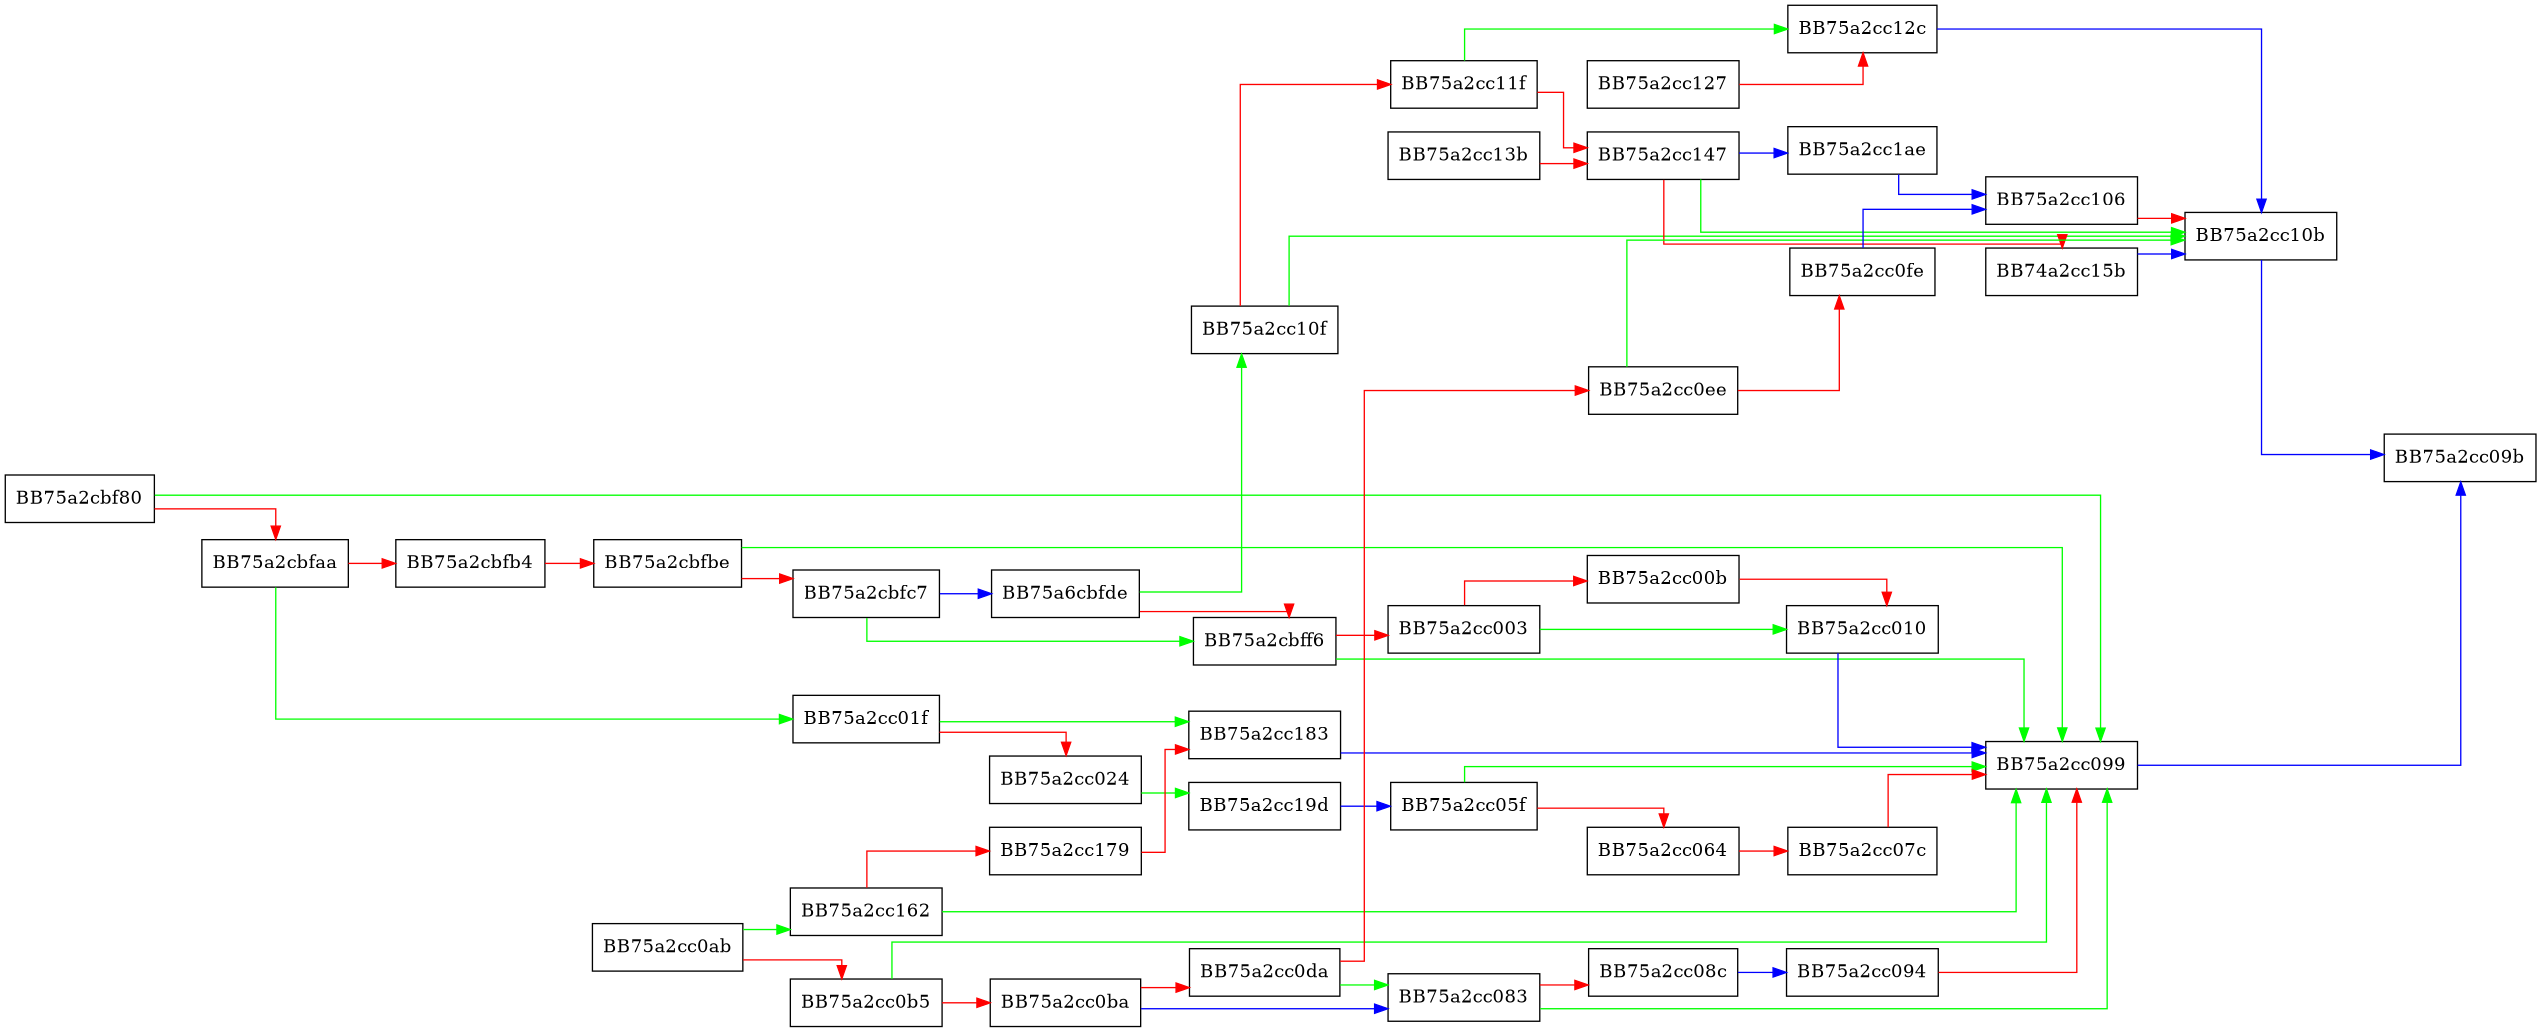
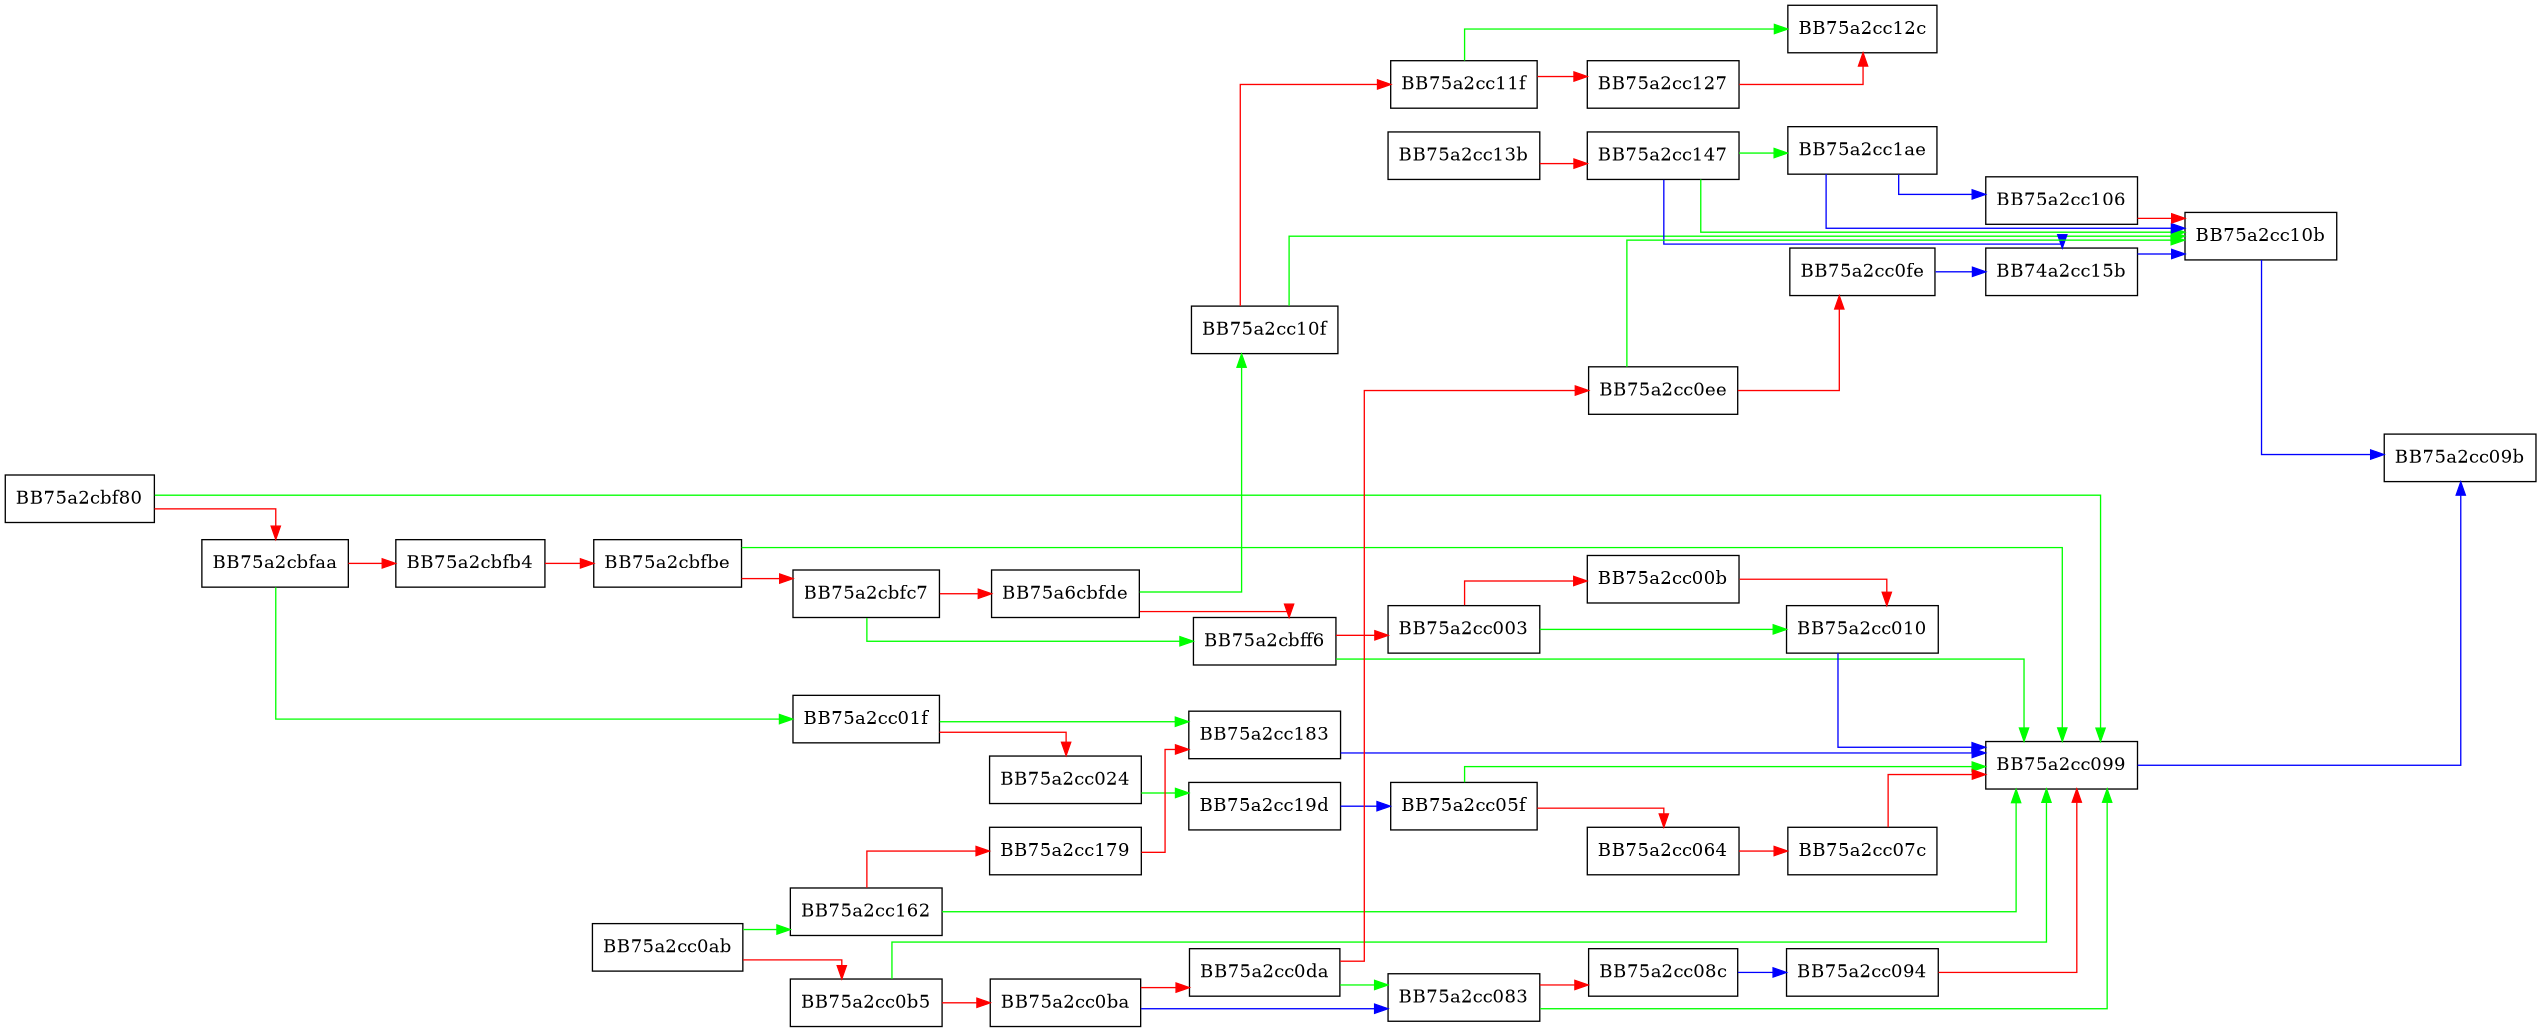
edge "BB75a2cc12c" -> "BB75a2cc10b": now "BB75a2cc1ae" -> "BB75a2cc10b"
edge "BB75a2cc11f" -> "BB75a2cc147": now "BB75a2cc11f" -> "BB75a2cc127"
edge "BB75a2cc147" -> "BB75a2cc1ae": color blue -> green
edge "BB75a2cc0fe" -> "BB75a2cc106": now "BB75a2cc0fe" -> "BB74a2cc15b"
edge "BB75a2cc147" -> "BB74a2cc15b": color red -> blue
edge "BB75a2cbfc7" -> "BB75a6cbfde": color blue -> red
